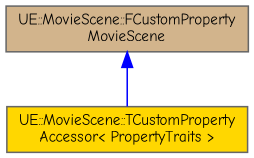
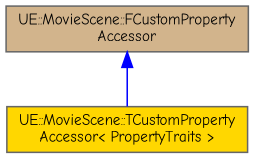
node "UE::MovieScene::FCustomProperty MovieScene": label "UE::MovieScene::FCustomProperty MovieScene" -> "UE::MovieScene::FCustomProperty Accessor"
